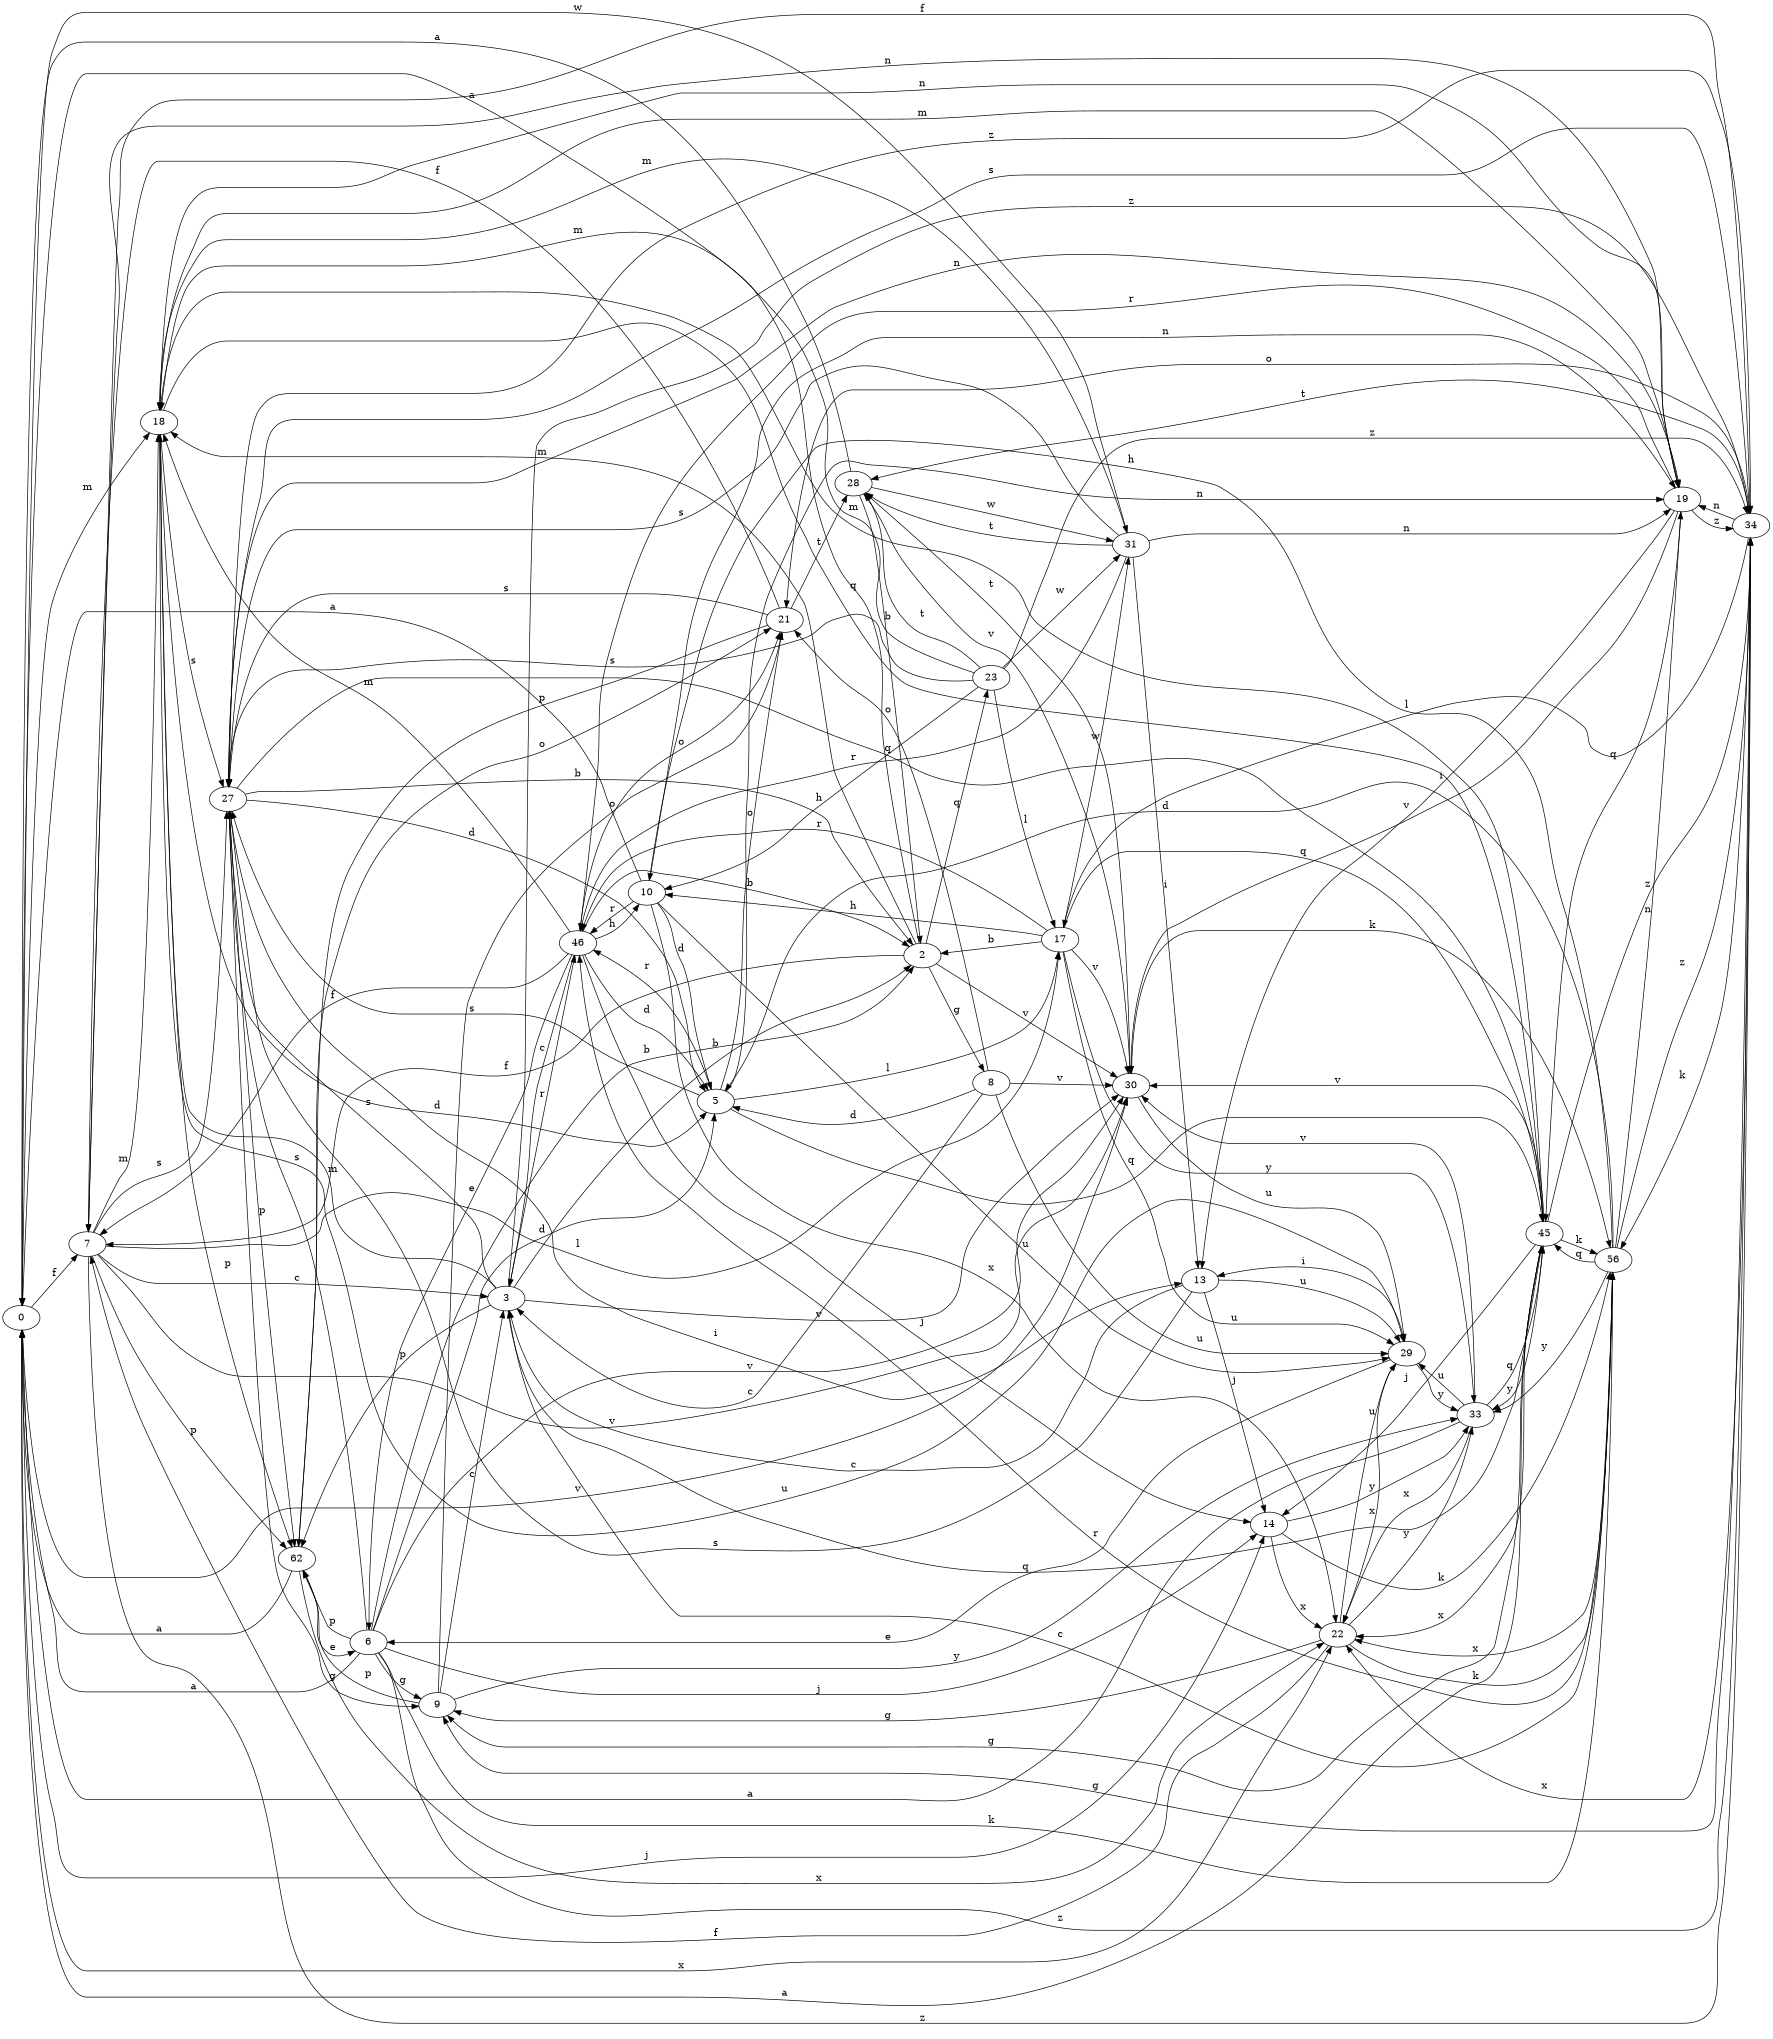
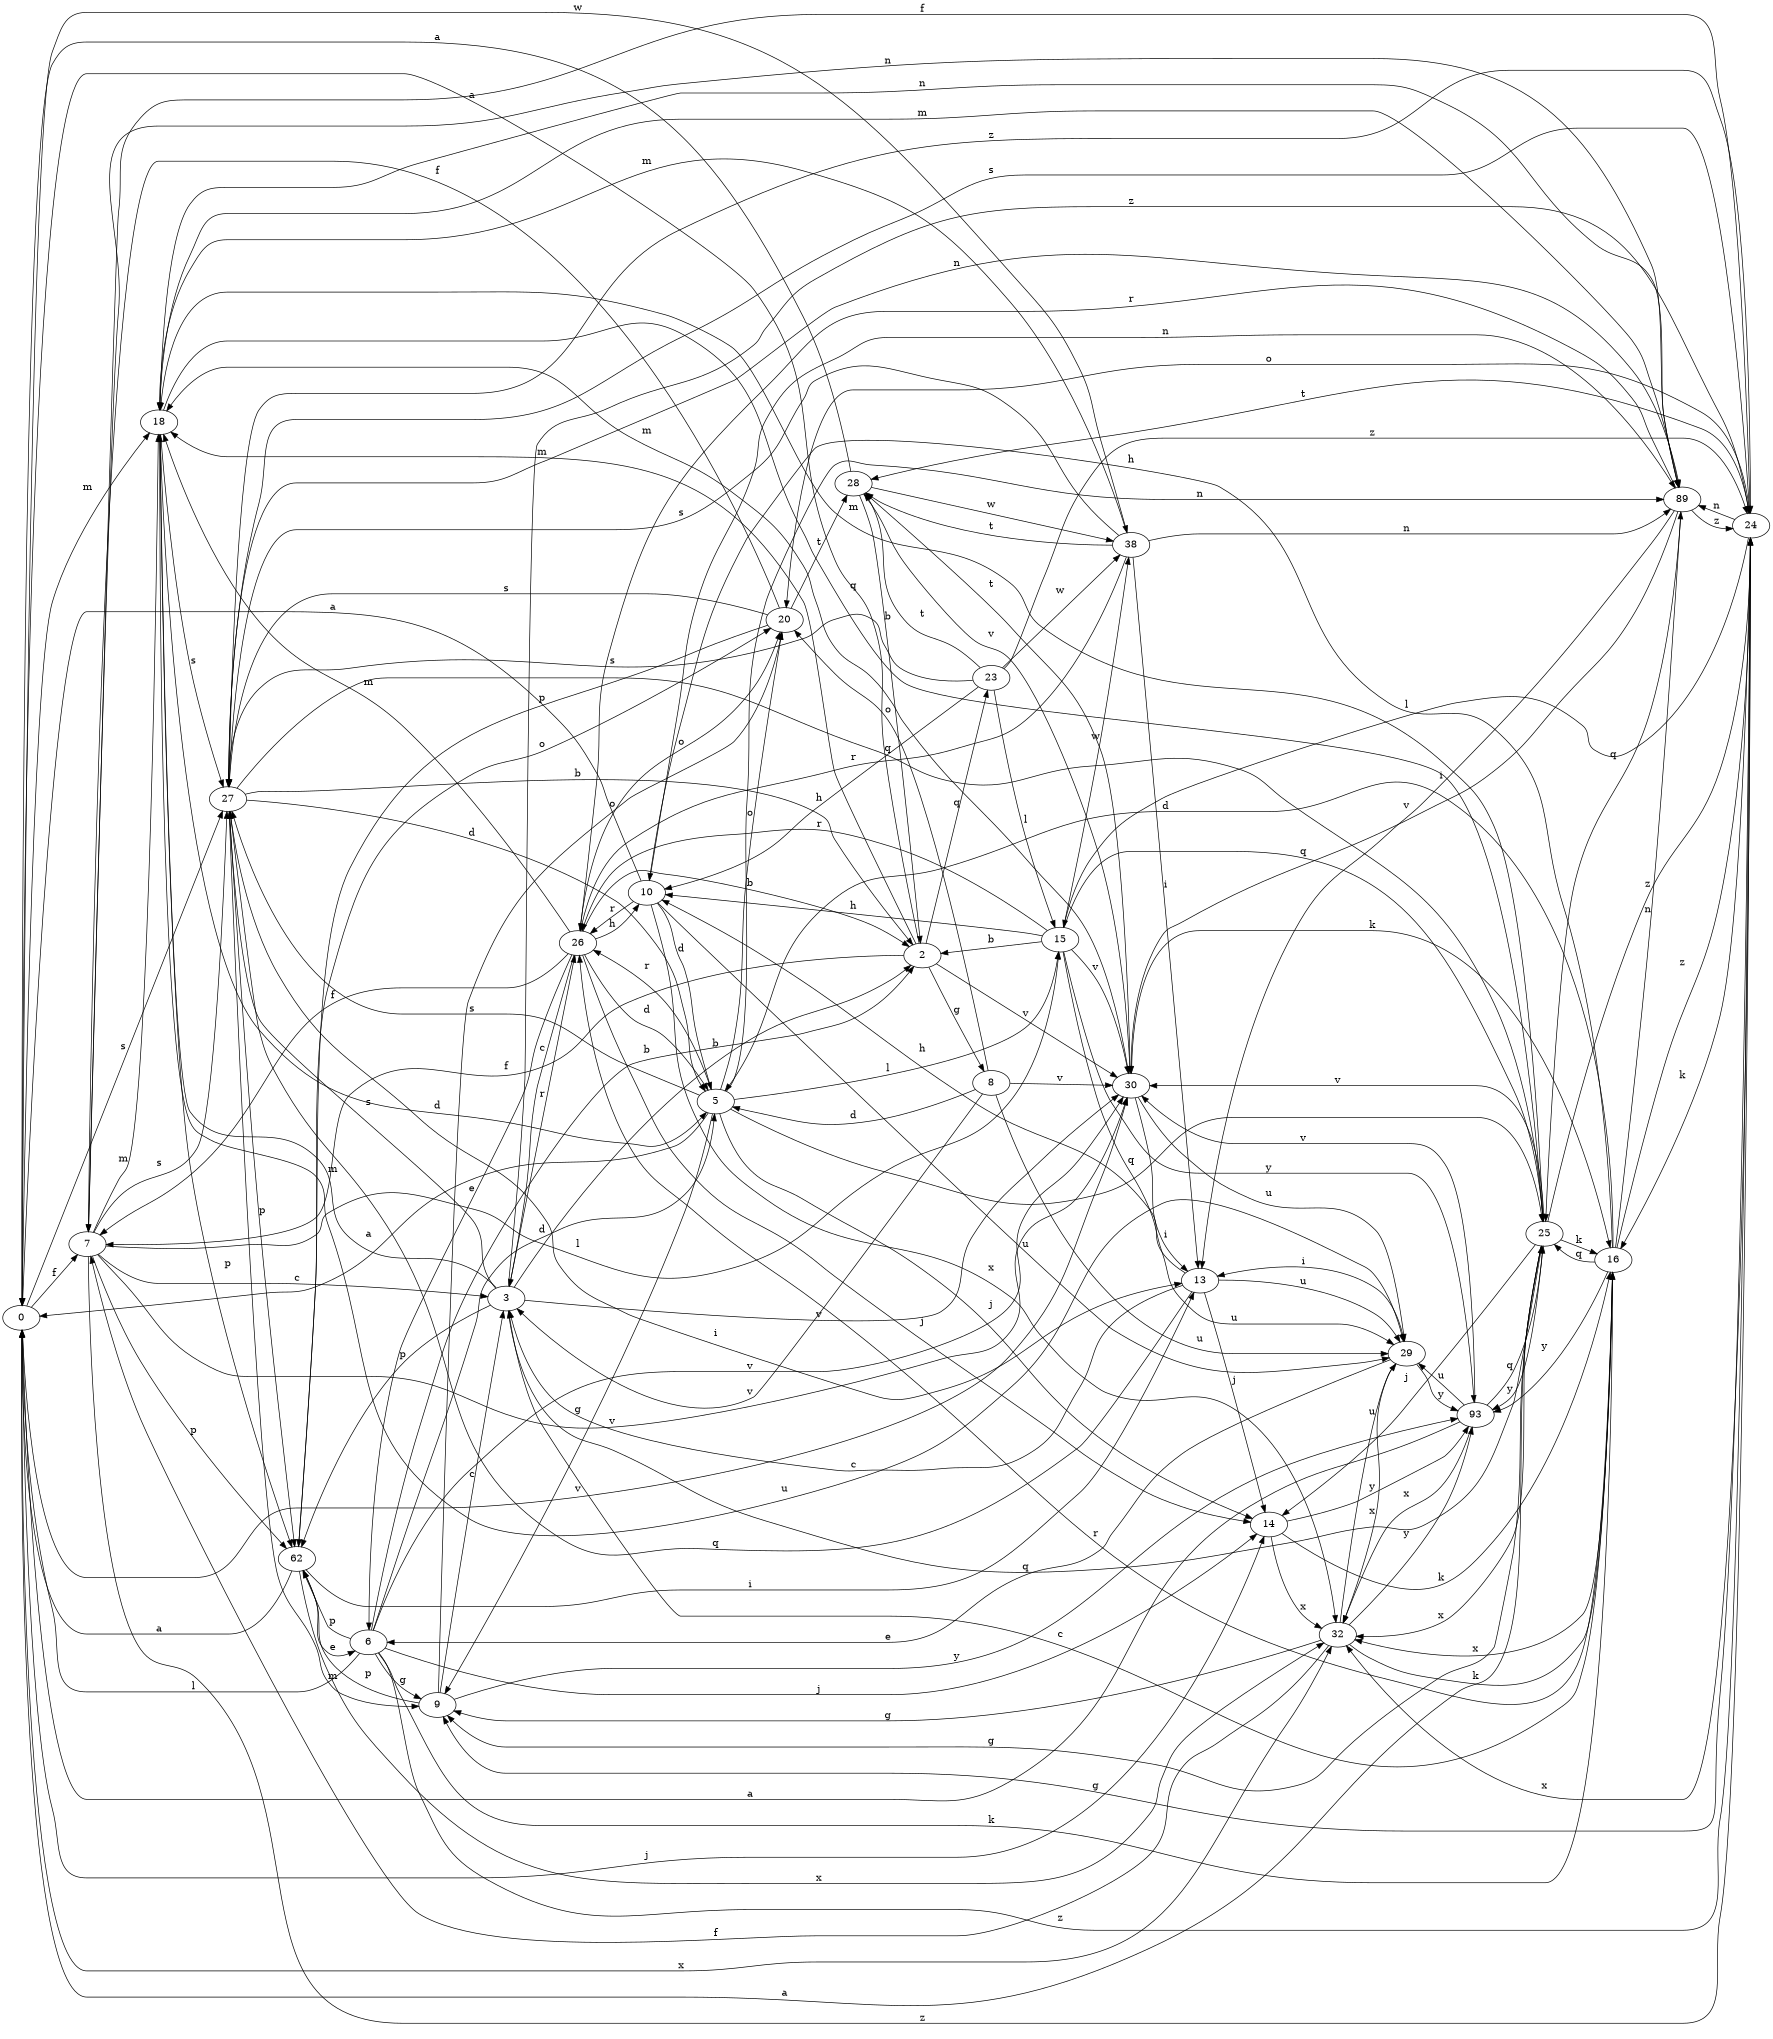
edge "23" -> "18": now "30" -> "18"
node "19": label "19" -> "89"
node "34": label "34" -> "24"
node "31": label "31" -> "38"
node "21": label "21" -> "20"
node "17": label "17" -> "15"
node "46": label "46" -> "26"
edge "13" -> "10": added, label "h"
edge "30" -> "13": added, label "i"
edge "6" -> "27": now "0" -> "27"
node "45": label "45" -> "25"
edge "5" -> "0": added, label "a"
node "56": label "56" -> "16"
edge "5" -> "14": added, label "j"
edge "8" -> "3": label "c" -> "v"
edge "5" -> "9": added, label "g"
node "33": label "33" -> "93"
edge "13" -> "27": label "s" -> "q"
edge "62" -> "13": added, label "i"
node "22": label "22" -> "32"
edge "27" -> "9": label "g" -> "m"
edge "6" -> "0": label "a" -> "l"
